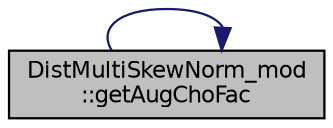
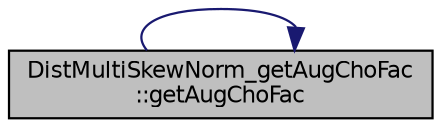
node "DistMultiSkewNorm_mod ::getAugChoFac": label "DistMultiSkewNorm_mod ::getAugChoFac" -> "DistMultiSkewNorm_getAugChoFac ::getAugChoFac"
